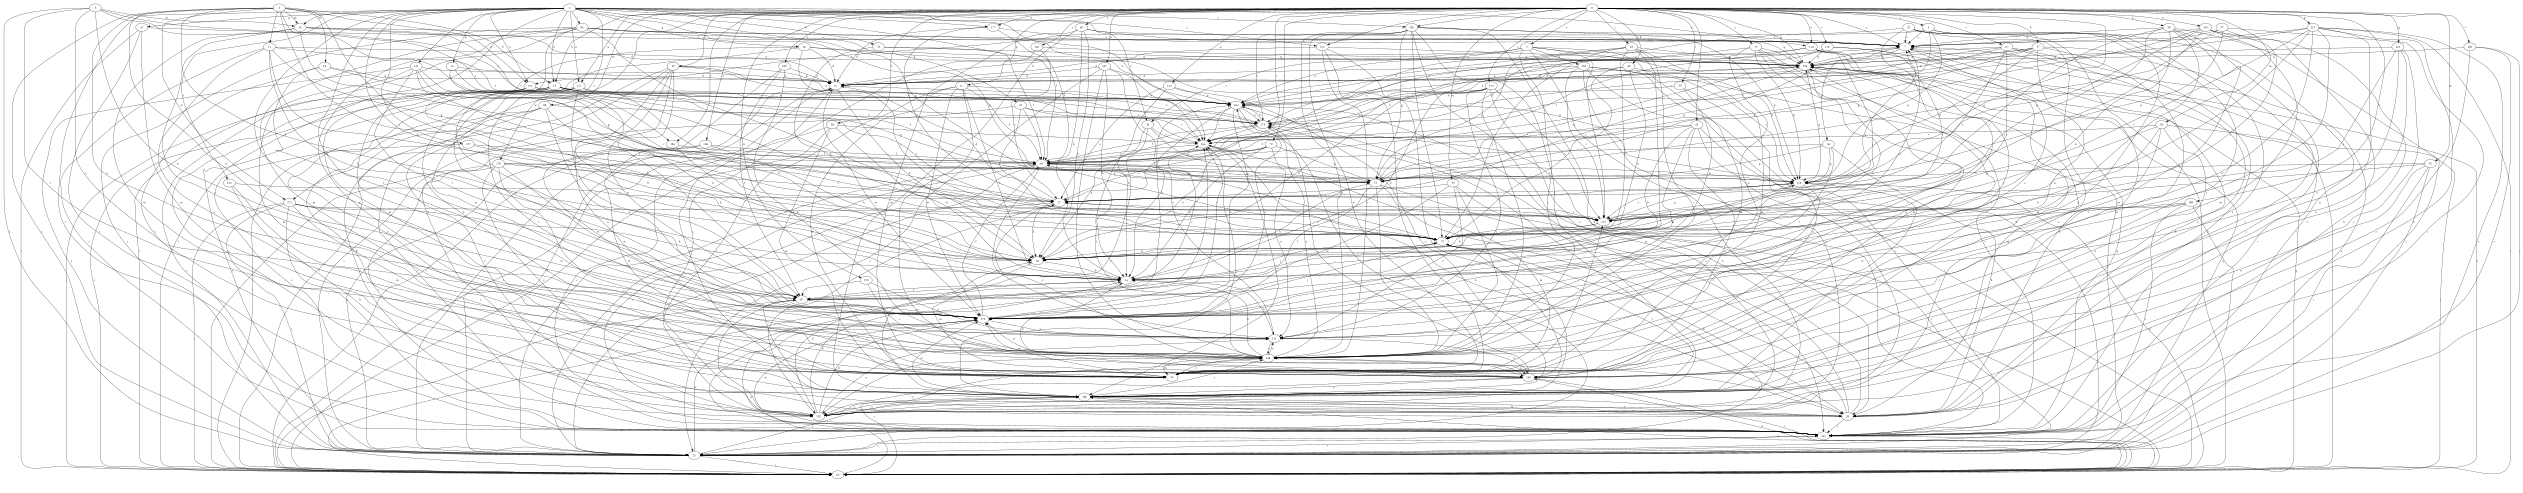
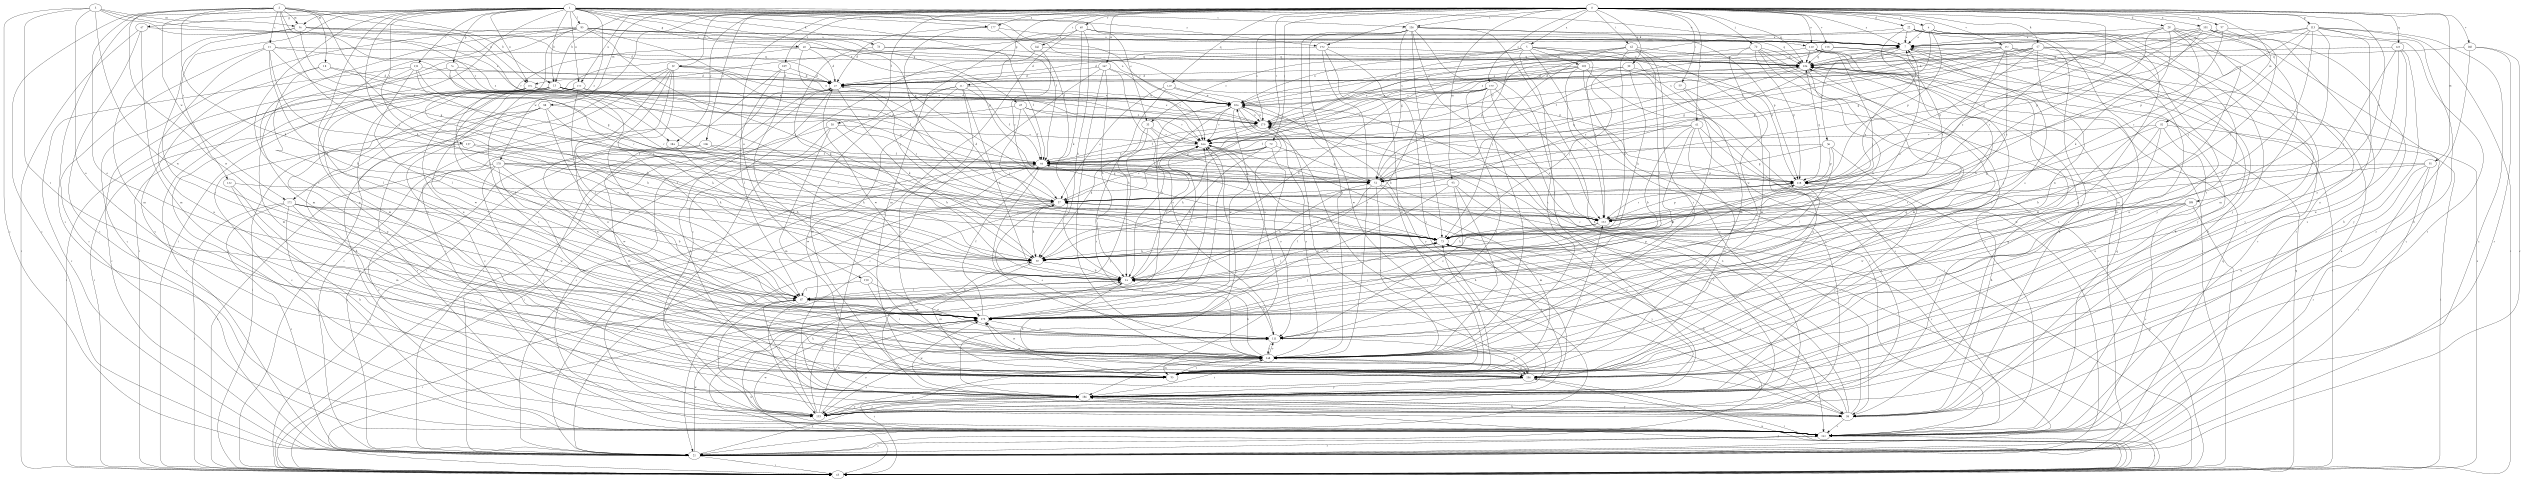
edge "0" -> "22": added, label "d"
edge "0" -> "97": added, label "n"
edge "110" -> "44": now "110" -> "126"
edge "59" -> "104": removed, label "n"
edge "103" -> "118": now "103" -> "179"
edge "131" -> "37": now "85" -> "37"
edge "14" -> "164": added, label "v"
edge "117" -> "172": now "117" -> "186"
edge "57" -> "156": added, label "u"
edge "153" -> "21": now "74" -> "21"
edge "95" -> "73": added, label "j"
